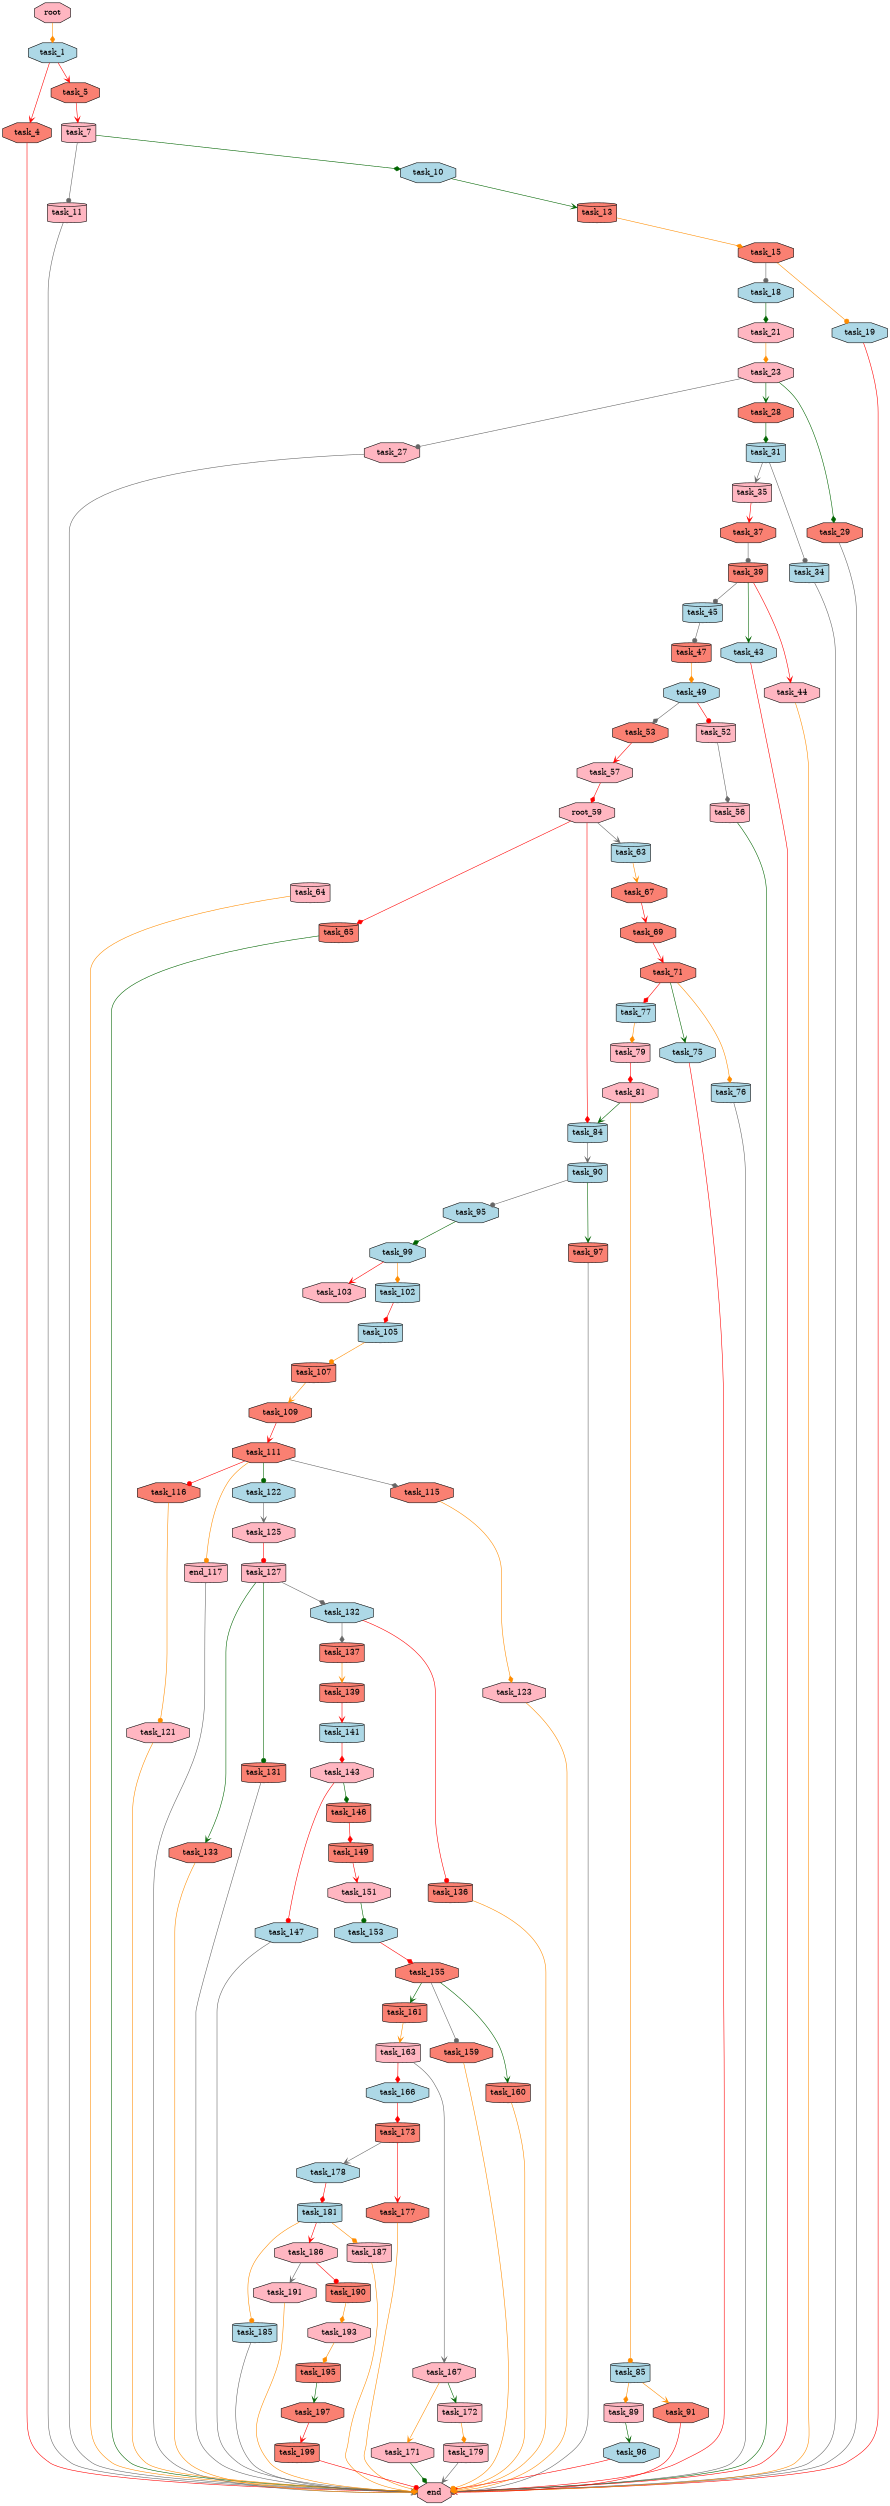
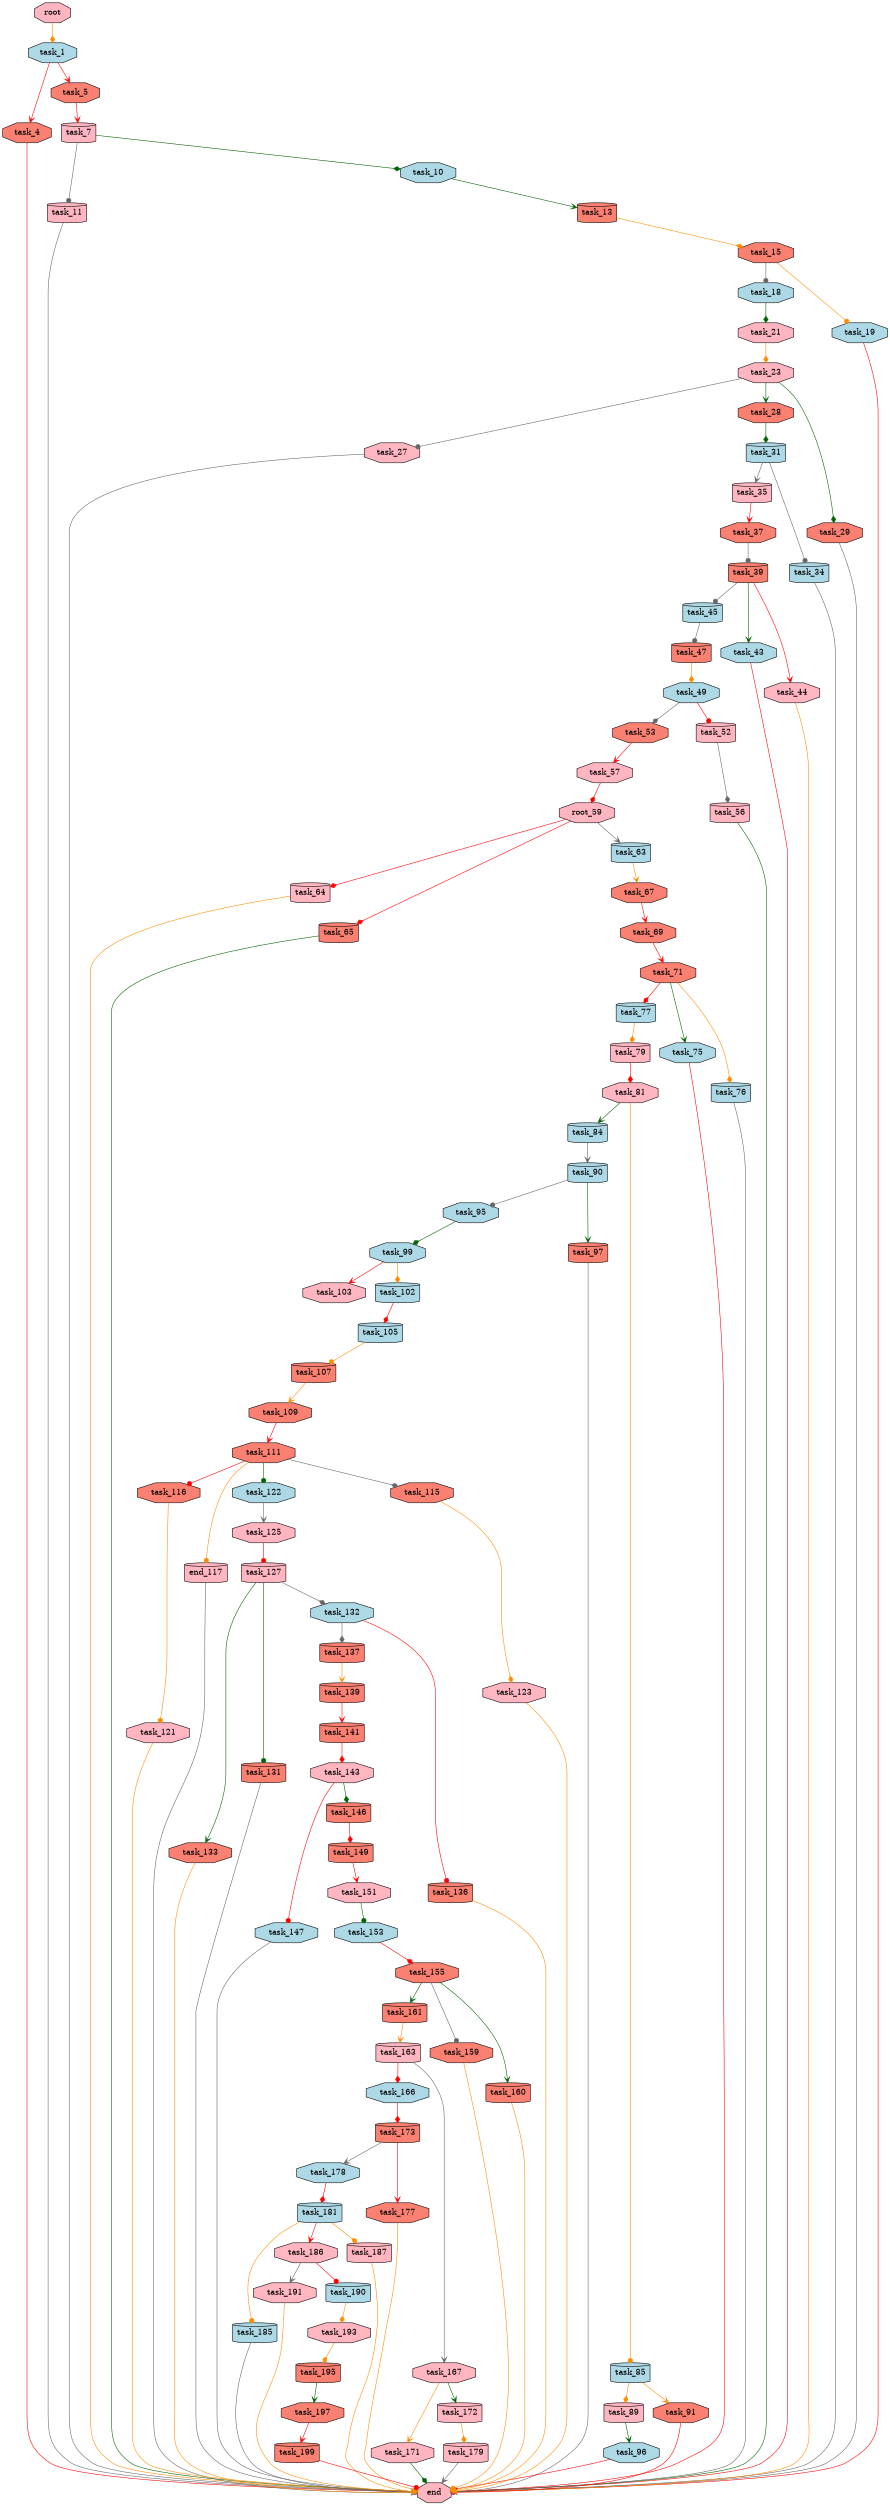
edge "root_59" -> "task_84": now "root_59" -> "task_64"
node "task_141": fillcolor lightblue -> salmon
node "task_190": fillcolor salmon -> lightblue
